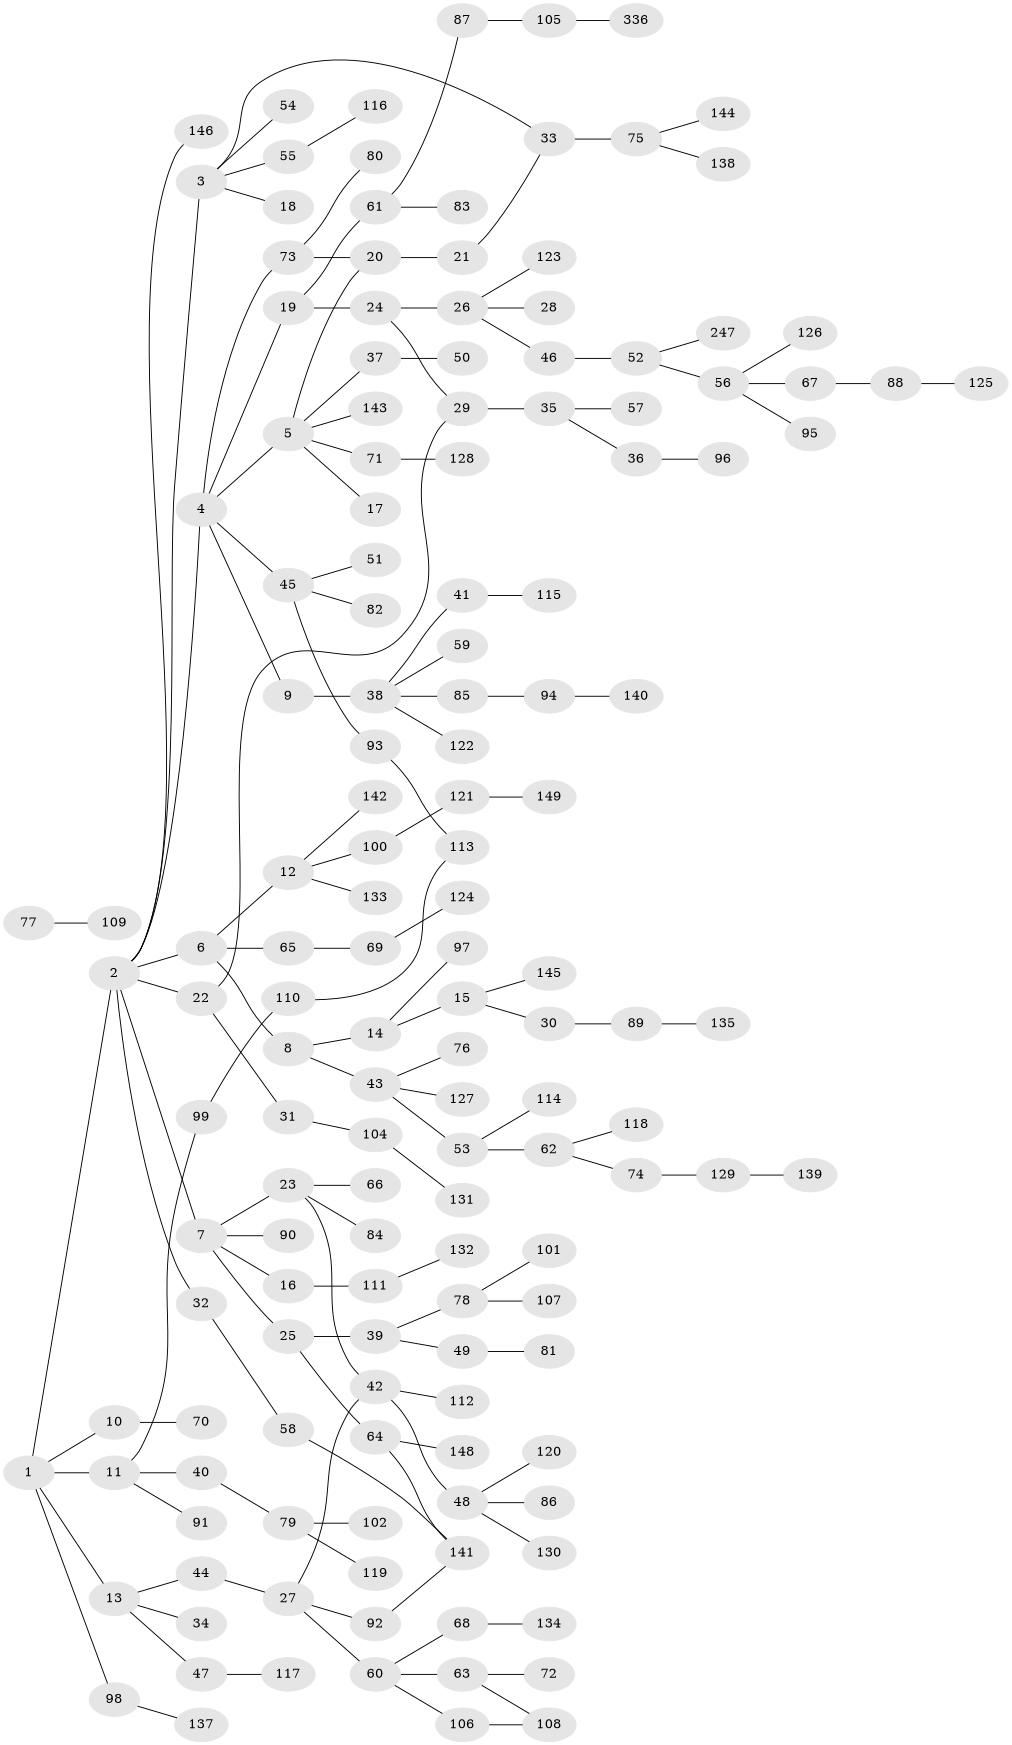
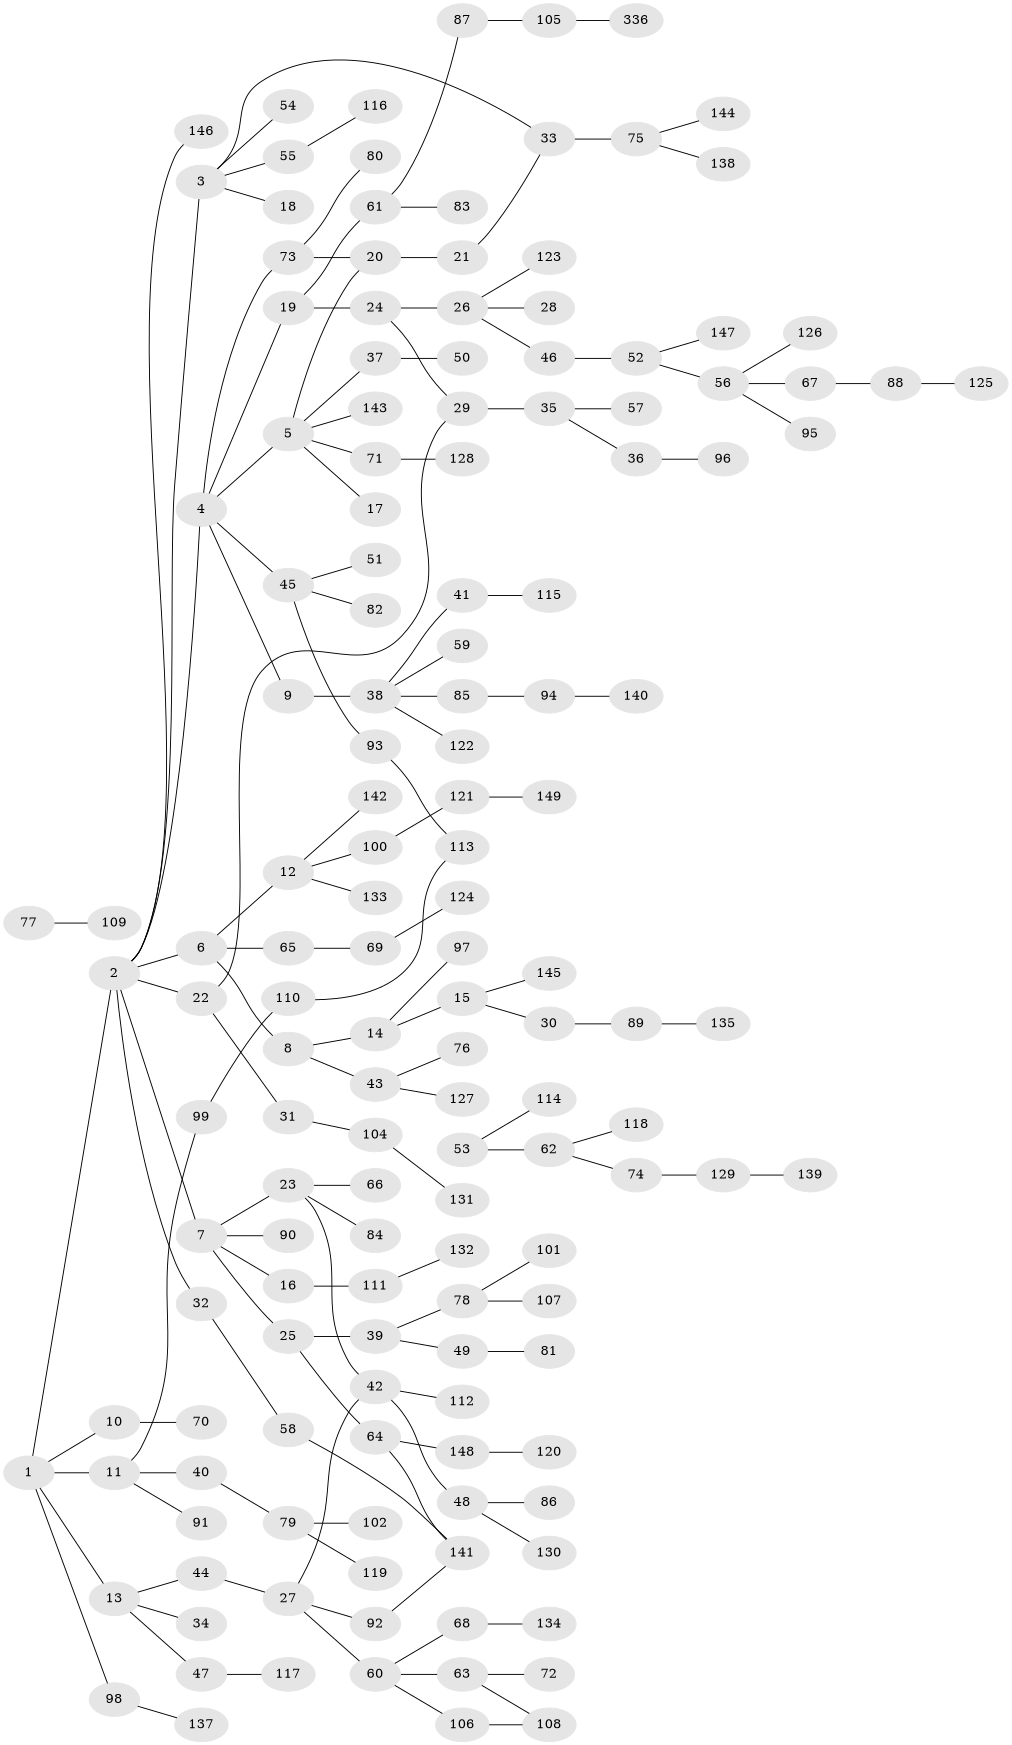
node "247": label "247" -> "147"
edge "43" -- "53": removed
edge "120" -- "48": now "120" -- "148"
